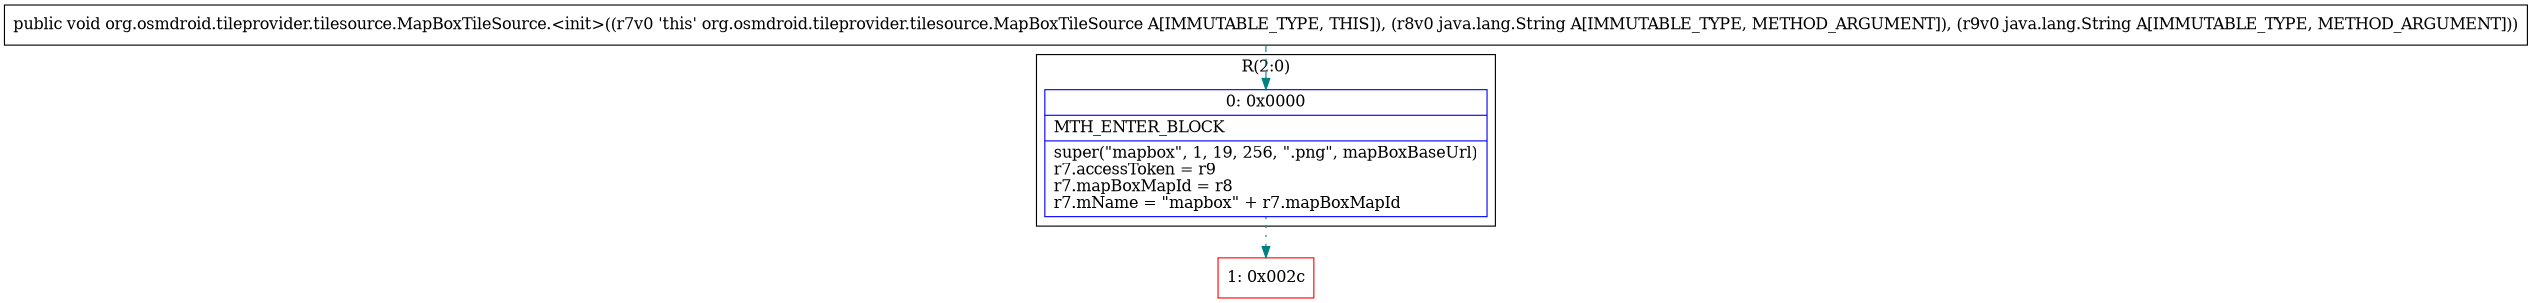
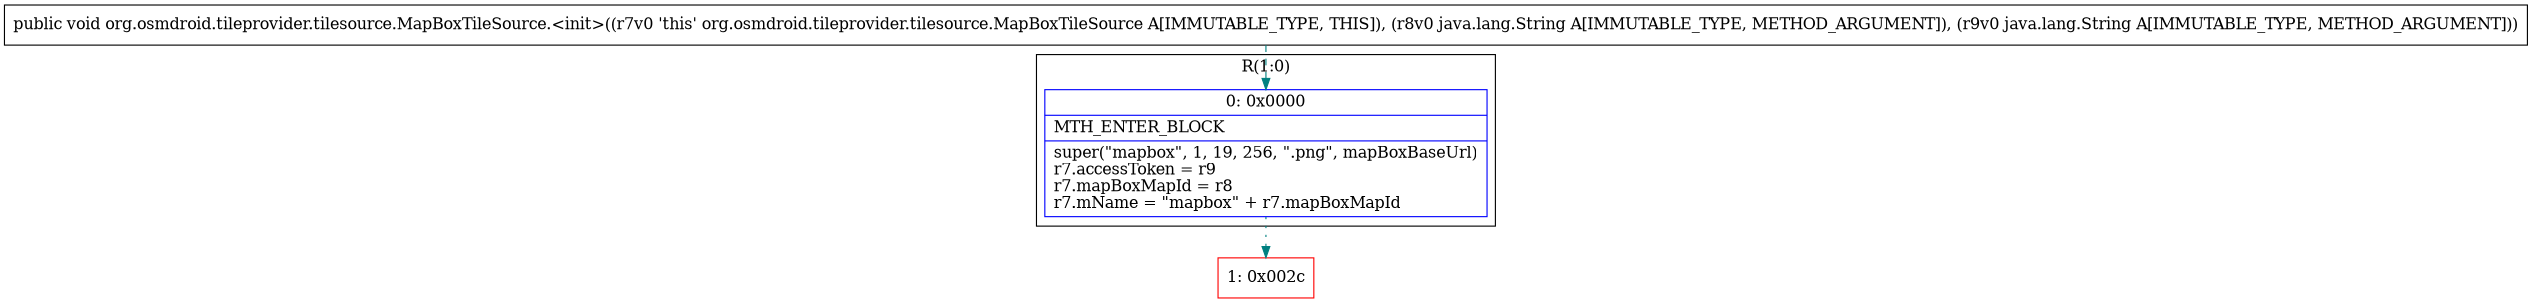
cluster "R(2:0)": label "R(2:0)" -> "R(1:0)"
